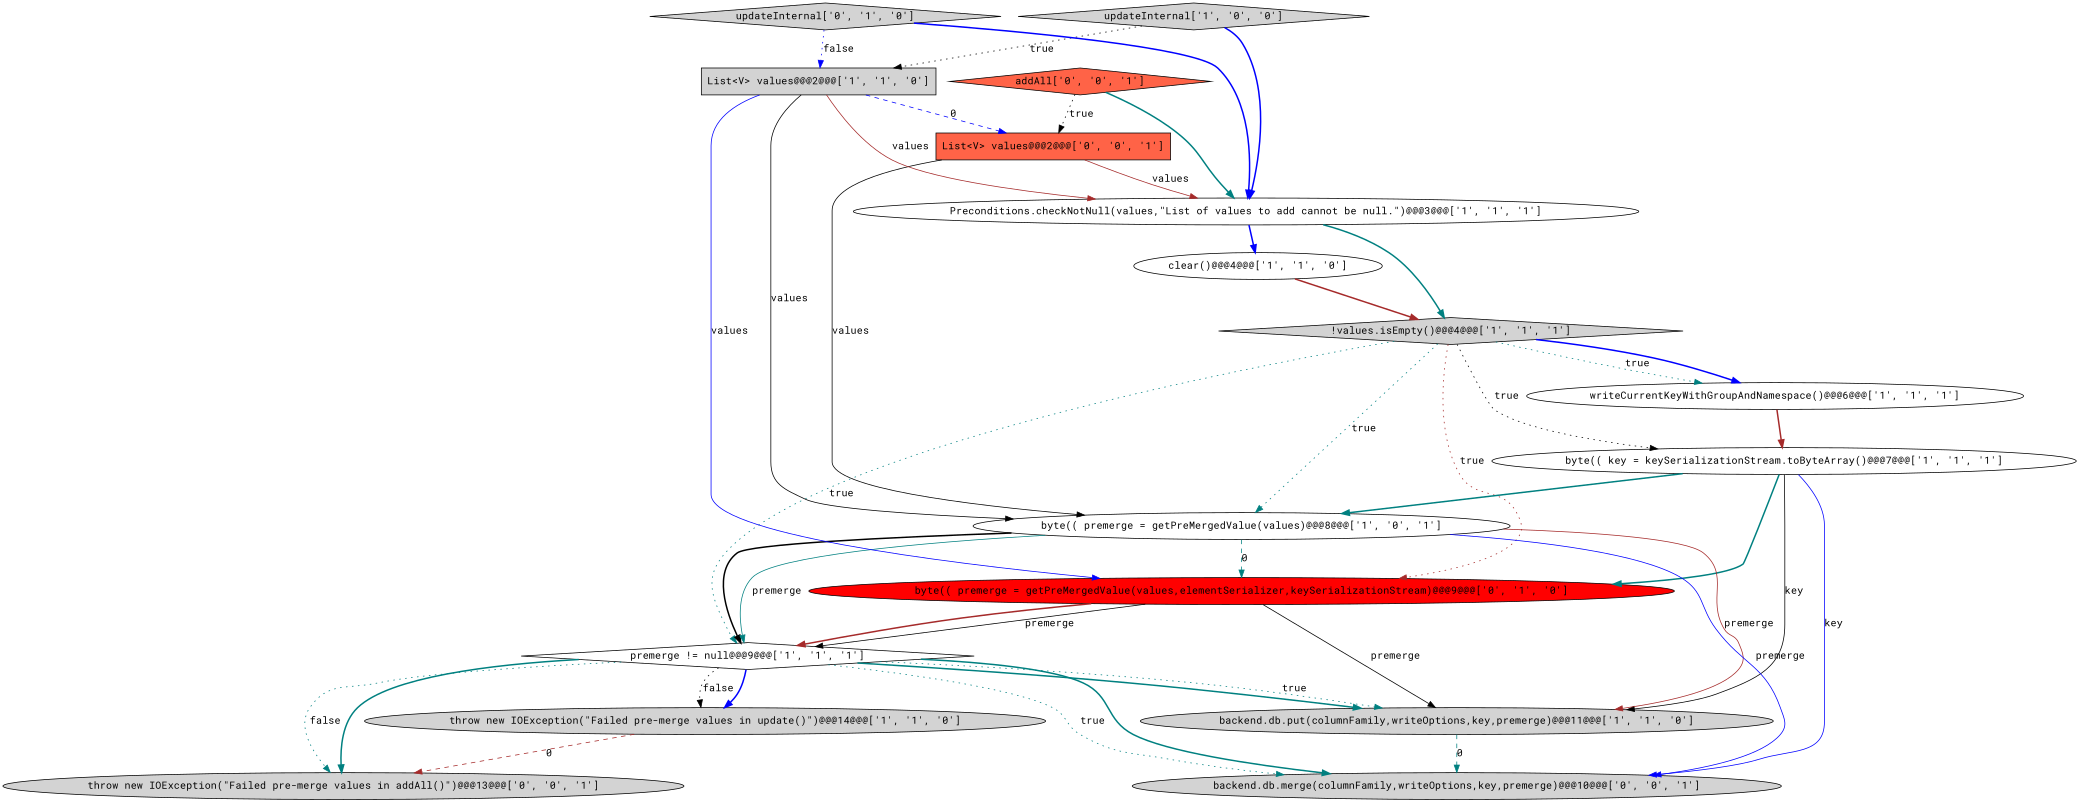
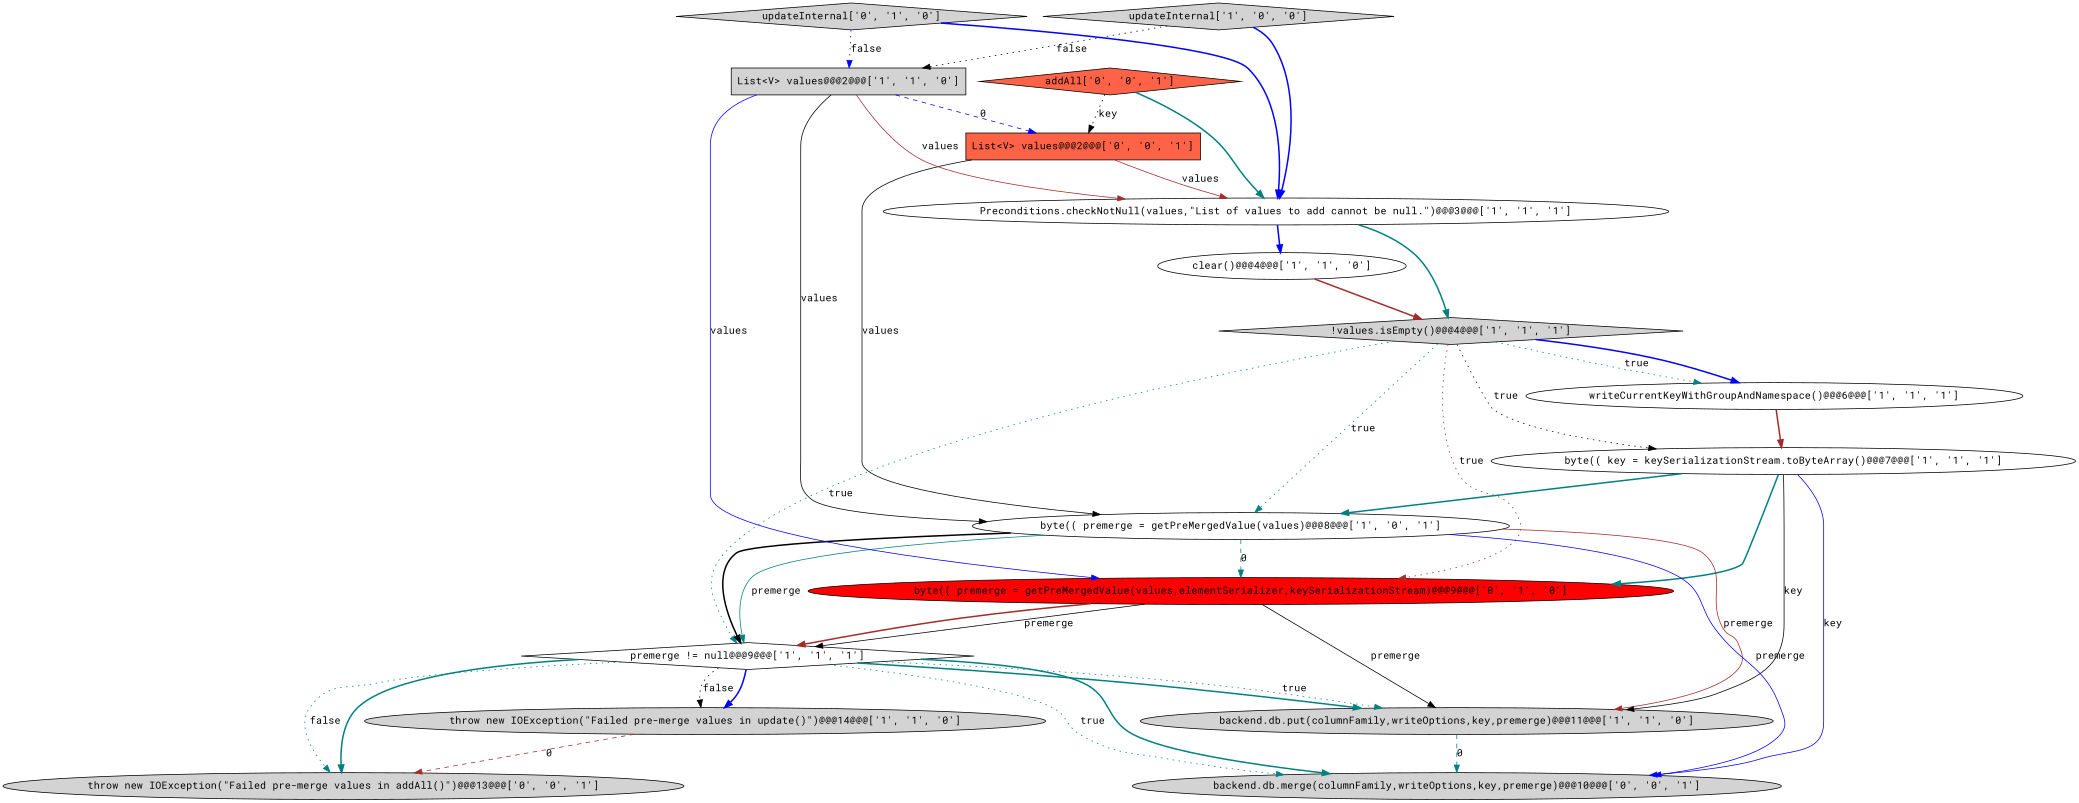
edge "updateInternal['1', '0', '0']" -> "List<V> values@@@2@@@['1', '1', '0']": label "true" -> "false"
edge "addAll['0', '0', '1']" -> "List<V> values@@@2@@@['0', '0', '1']": label "true" -> "key"
